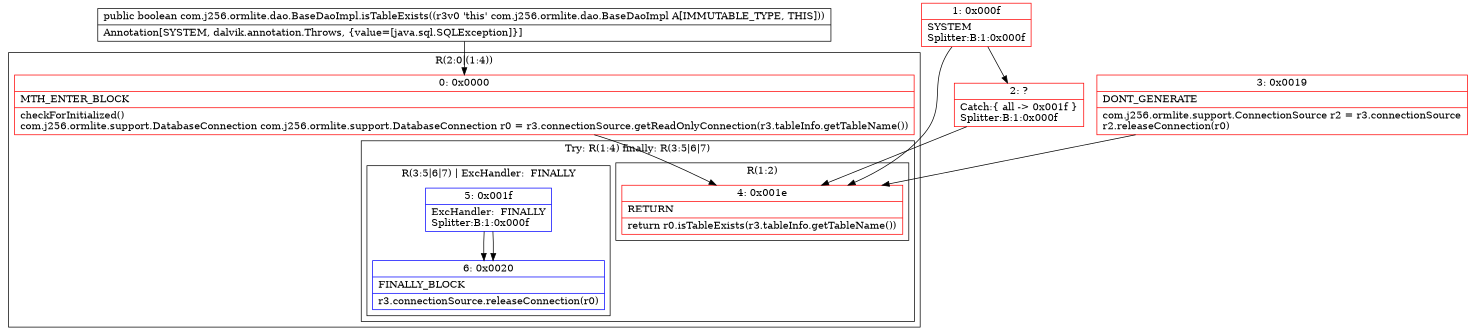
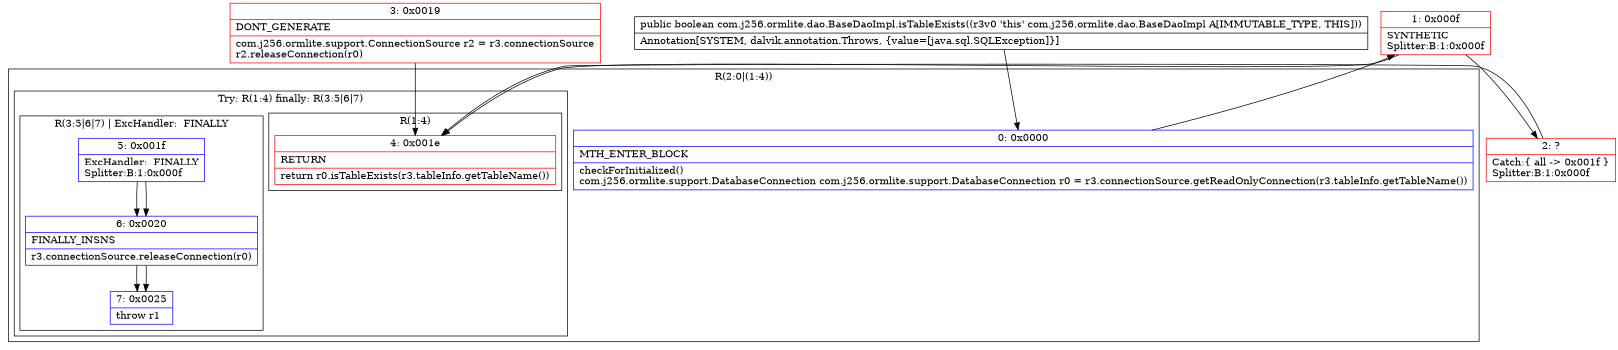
node "1: 0x000f": text "SYSTEM" -> "SYNTHETIC"
node "0: 0x0000": color red -> blue
edge "0: 0x0000" -> "4: 0x001e": now "0: 0x0000" -> "1: 0x000f"
cluster "R(1:2)": label "R(1:2)" -> "R(1:4)"
node "6: 0x0020": text "FINALLY_BLOCK" -> "FINALLY_INSNS"
node "7: 0x0025": added
